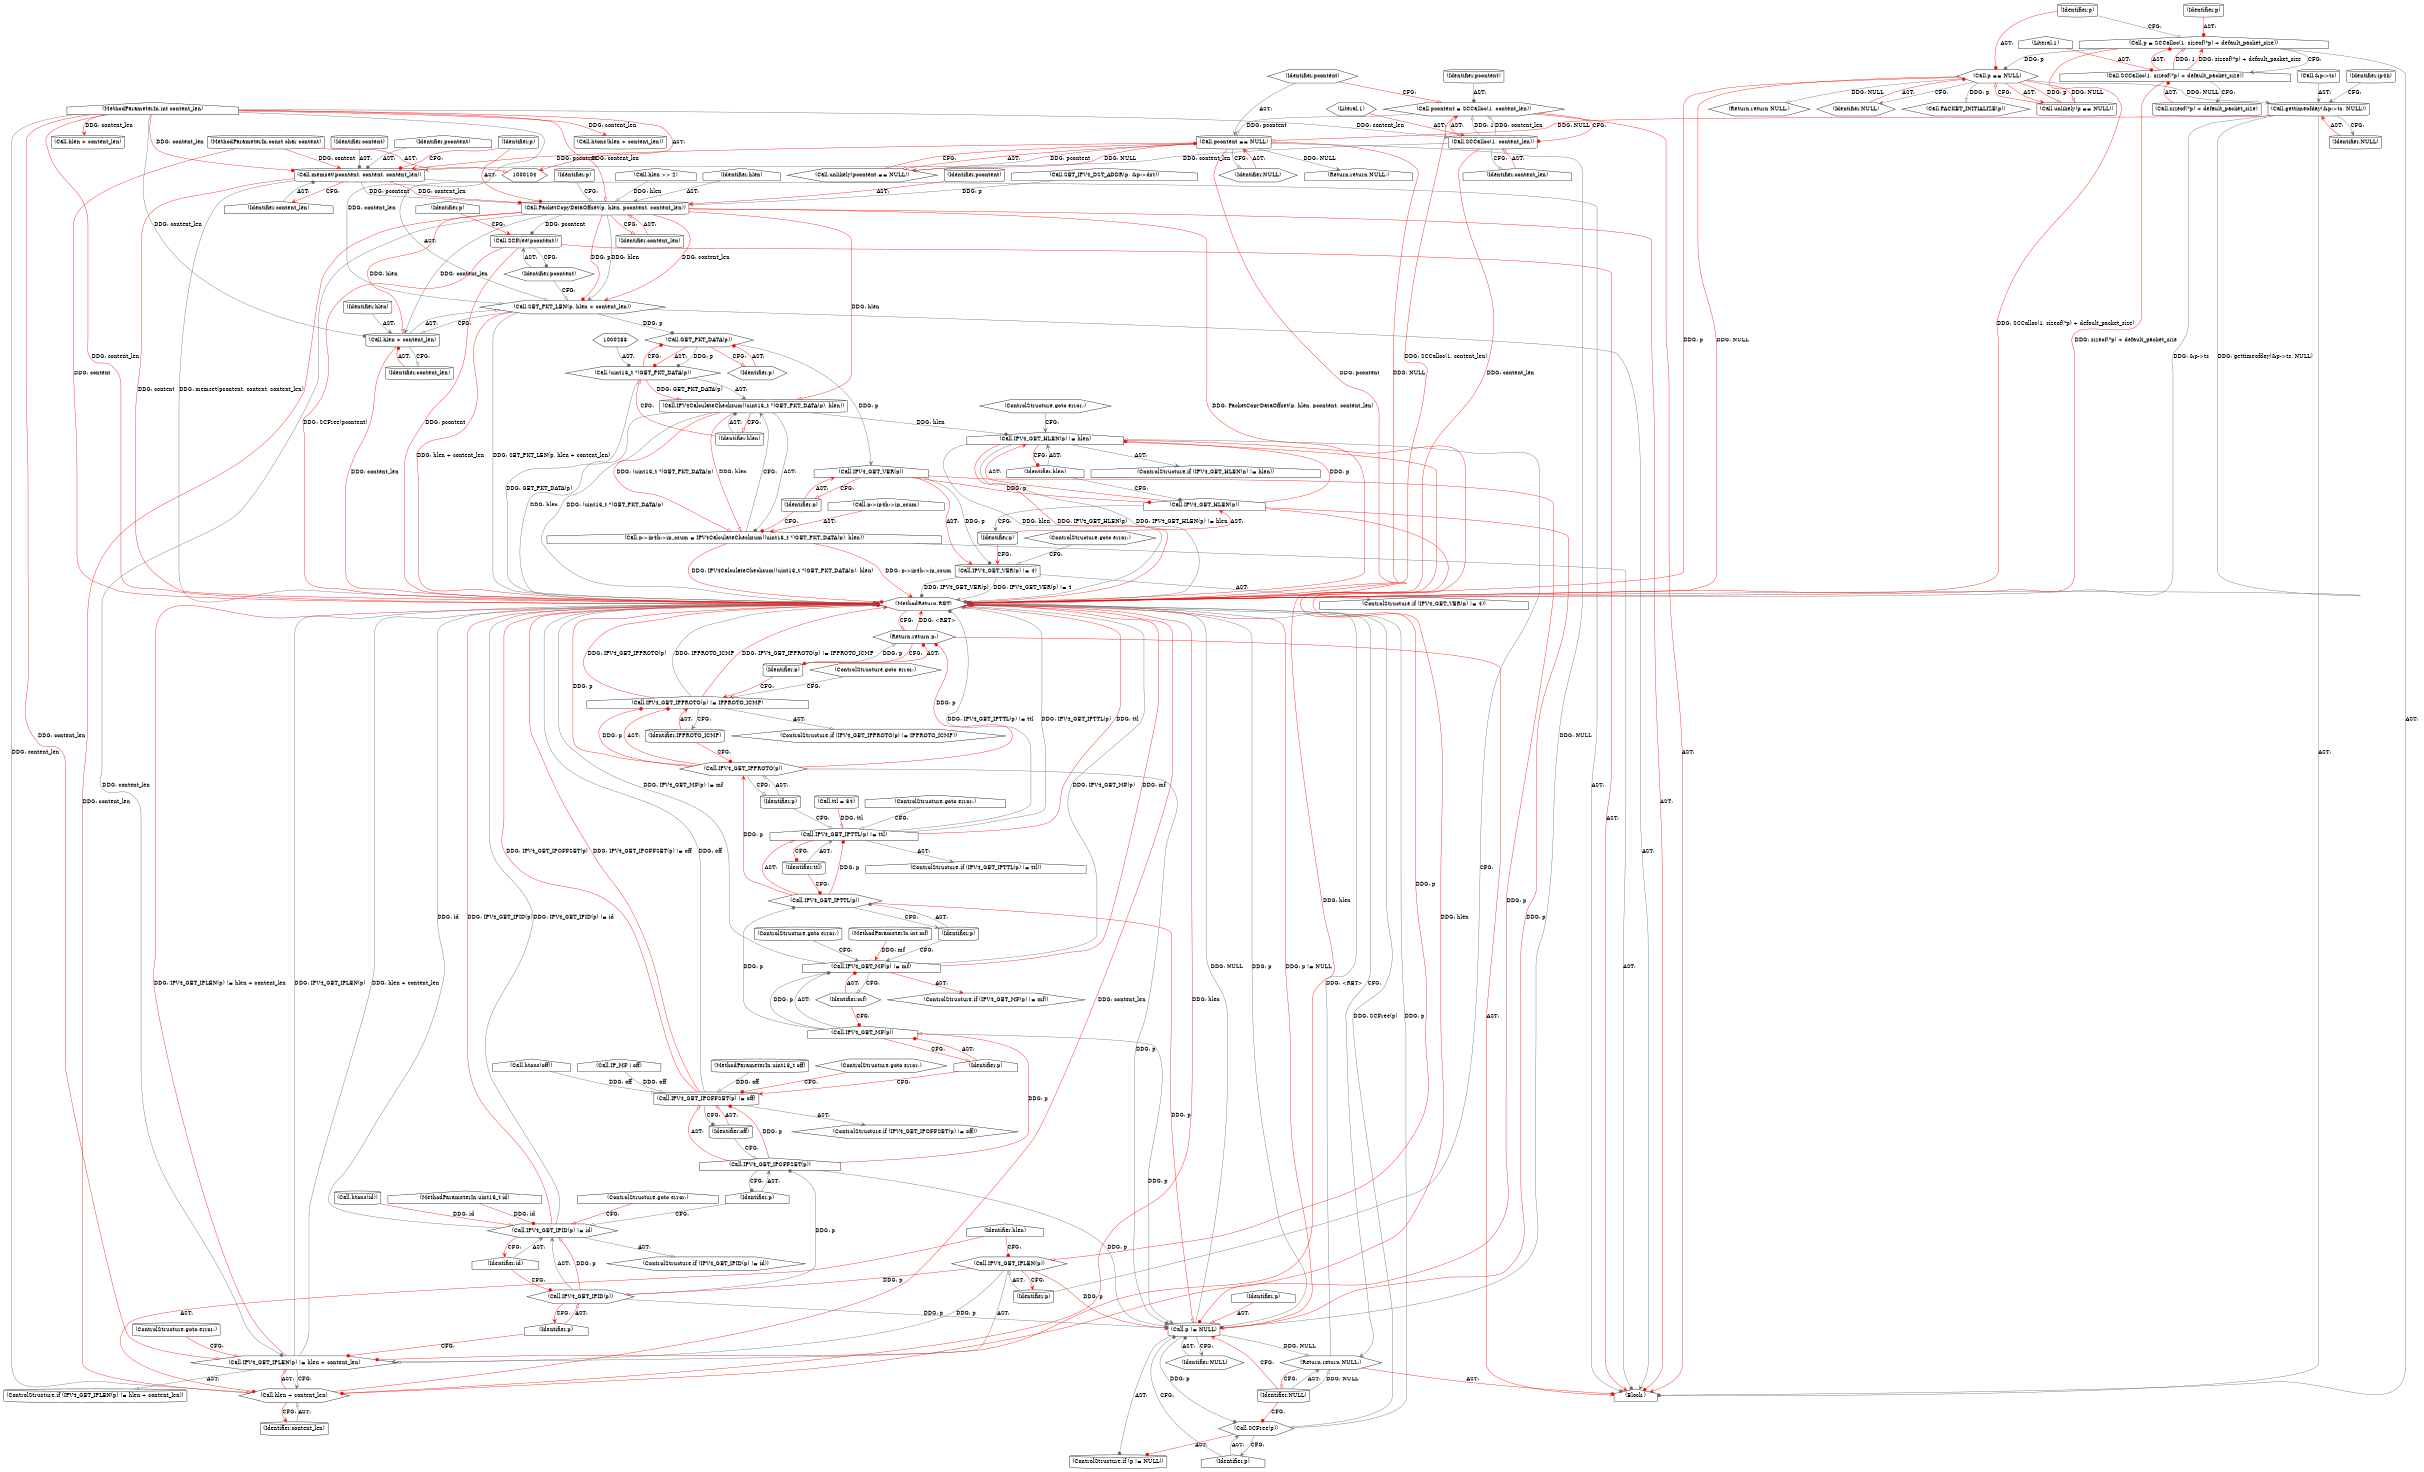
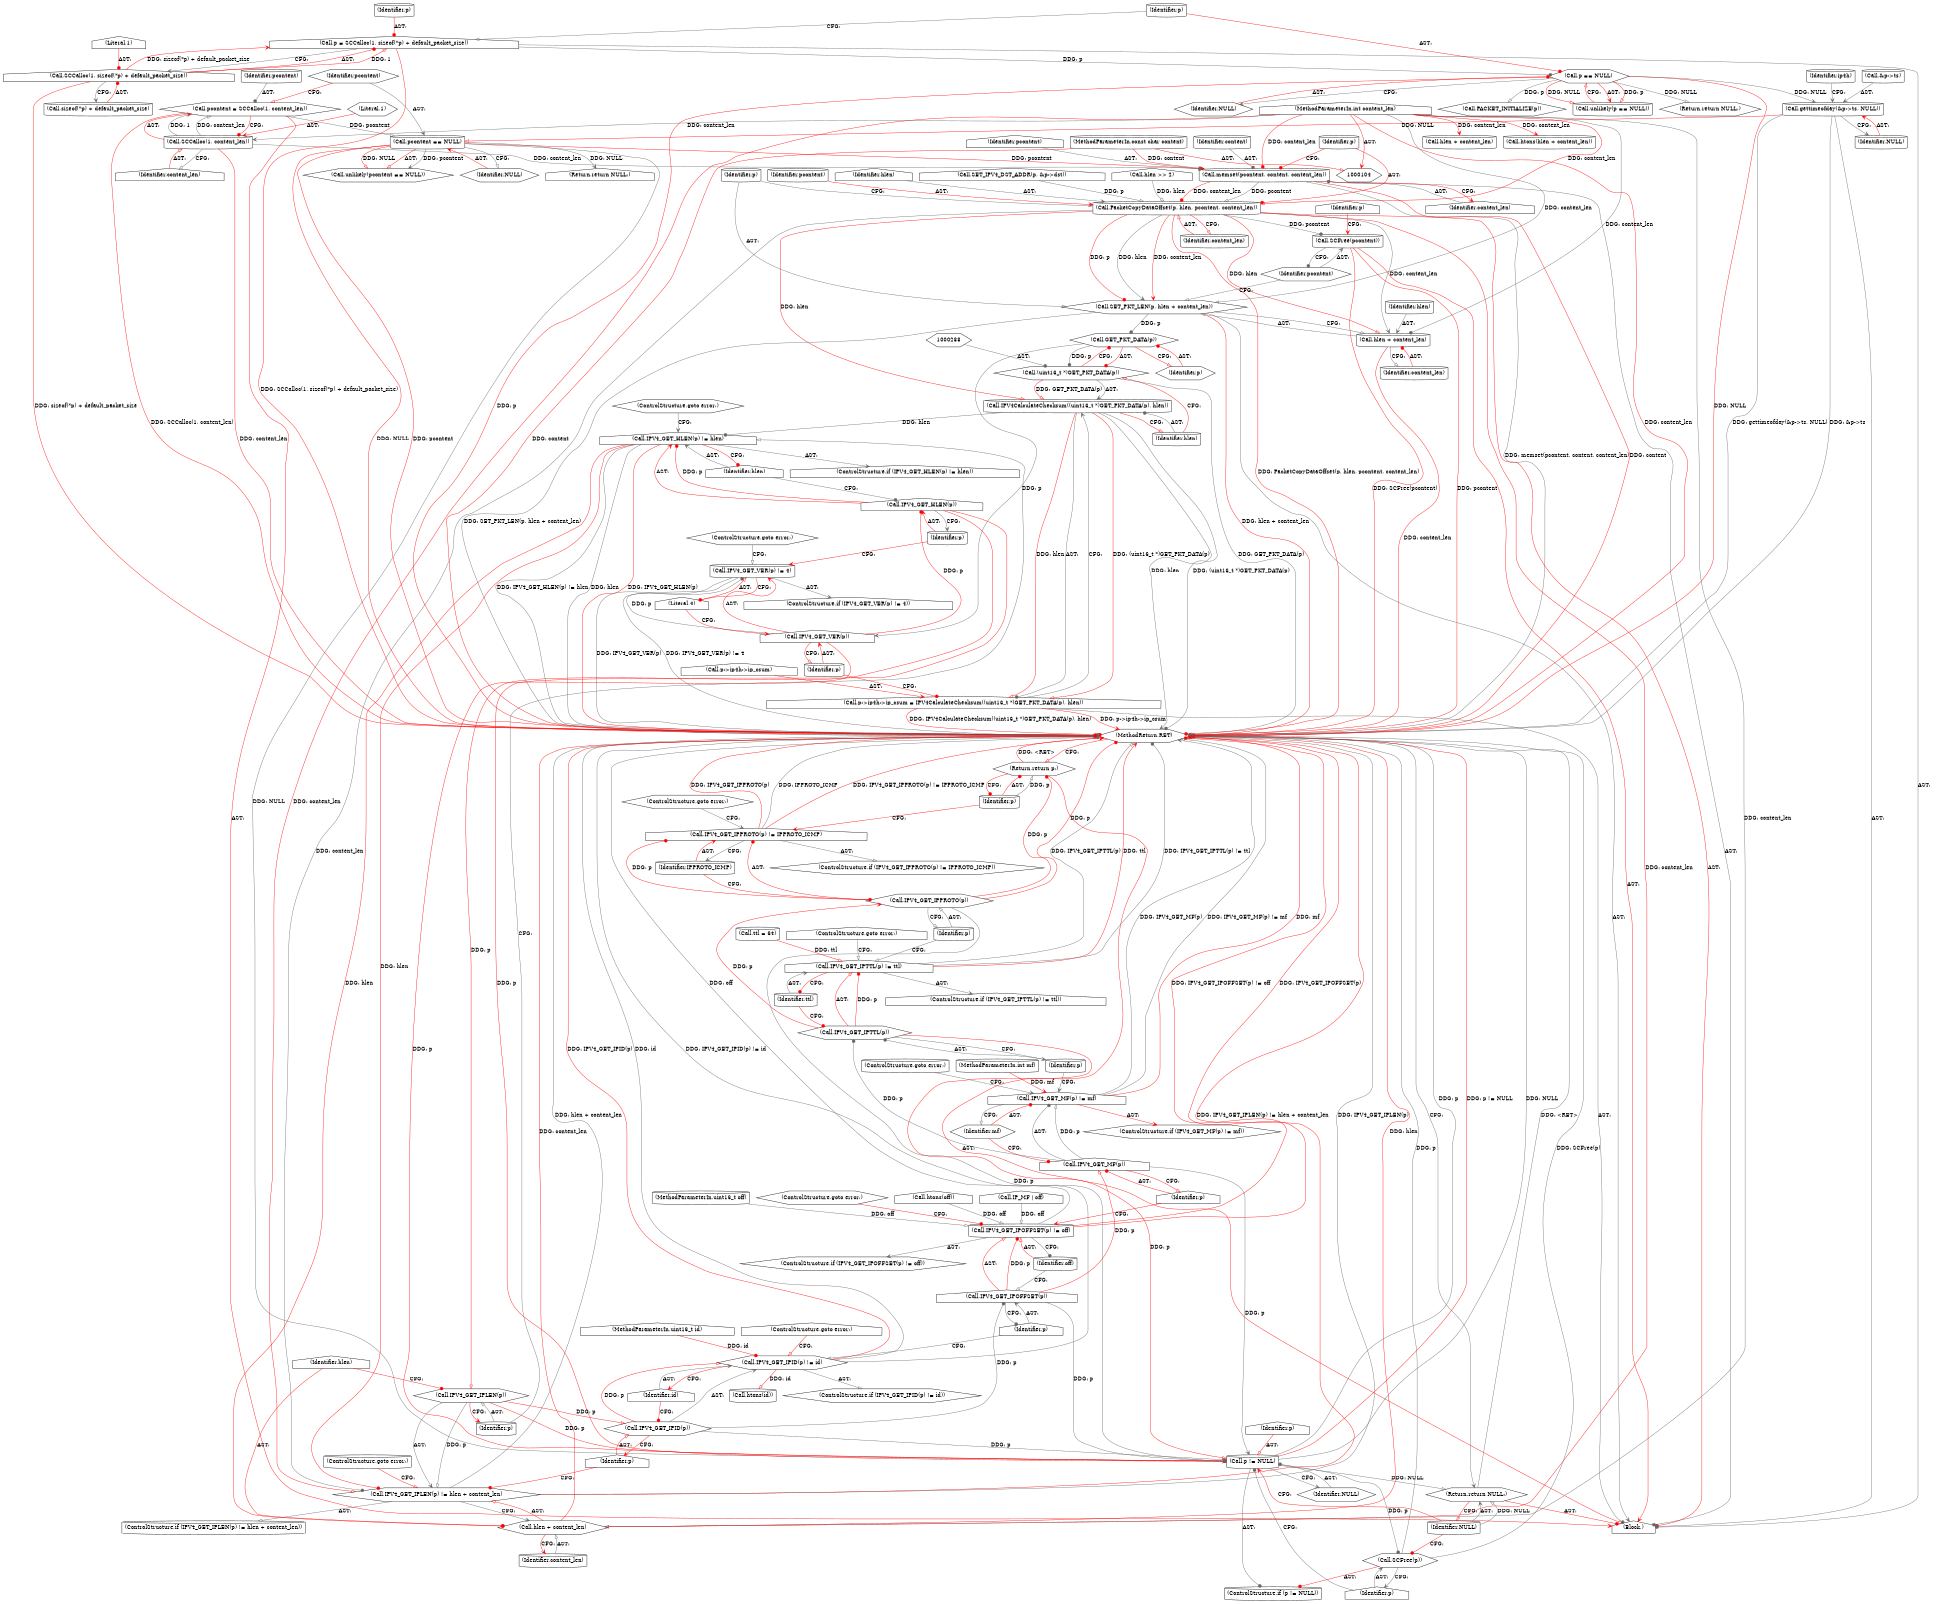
edge "(Call,unlikely(pcontent == NULL))" -> "(Call,pcontent == NULL)": removed, label "CFG:"
node "(Literal,4)": added
edge "(Call,htons(id))" -> "(Call,IPV4_GET_IPID(p) != id)": reversed
